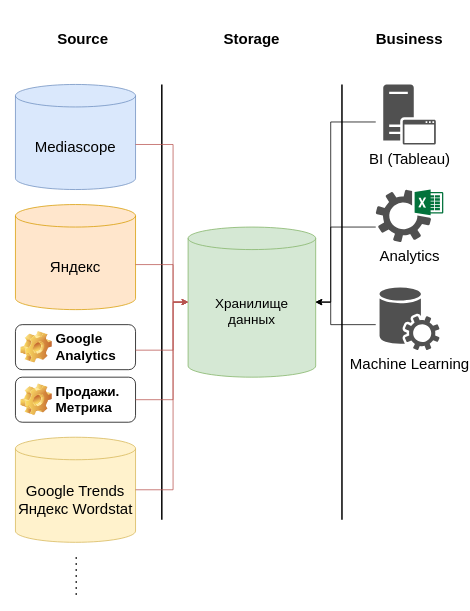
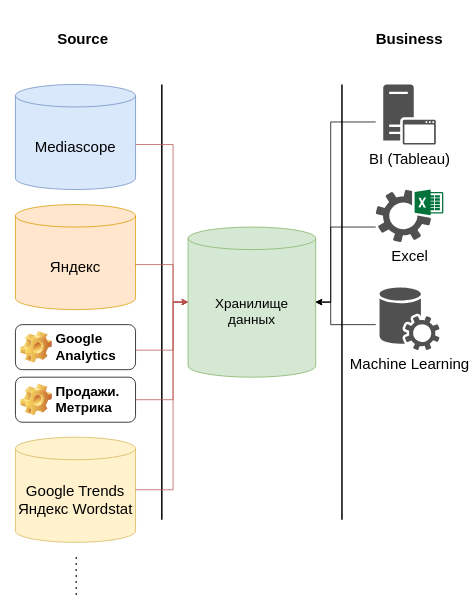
node "Storage": removed
node "Analytics": label "Analytics" -> "Excel"
